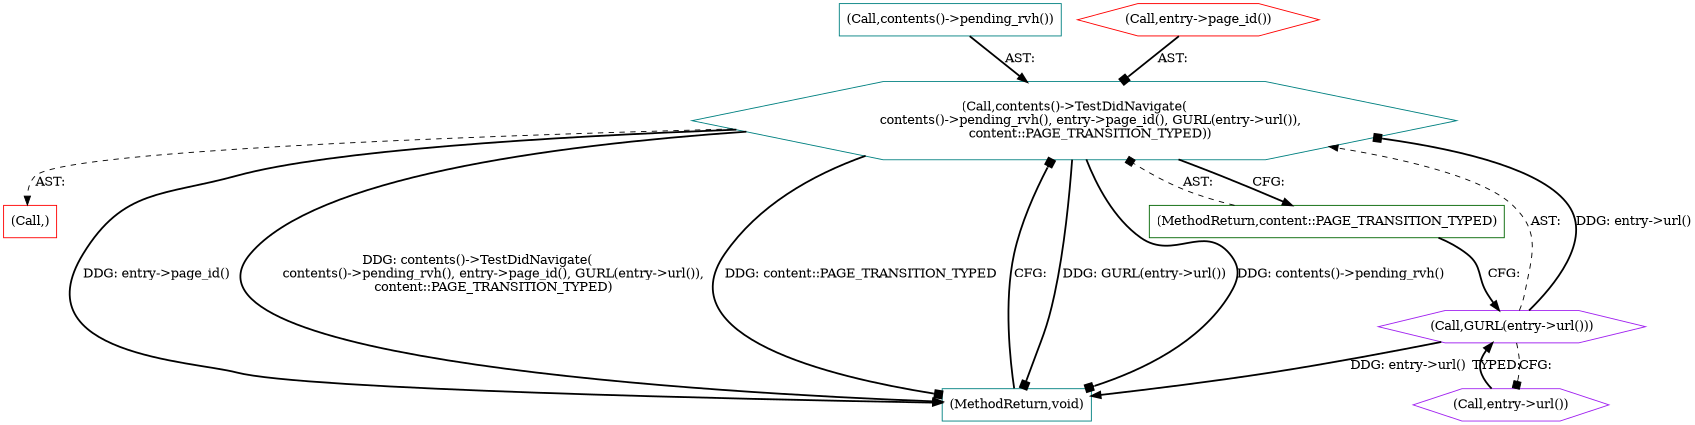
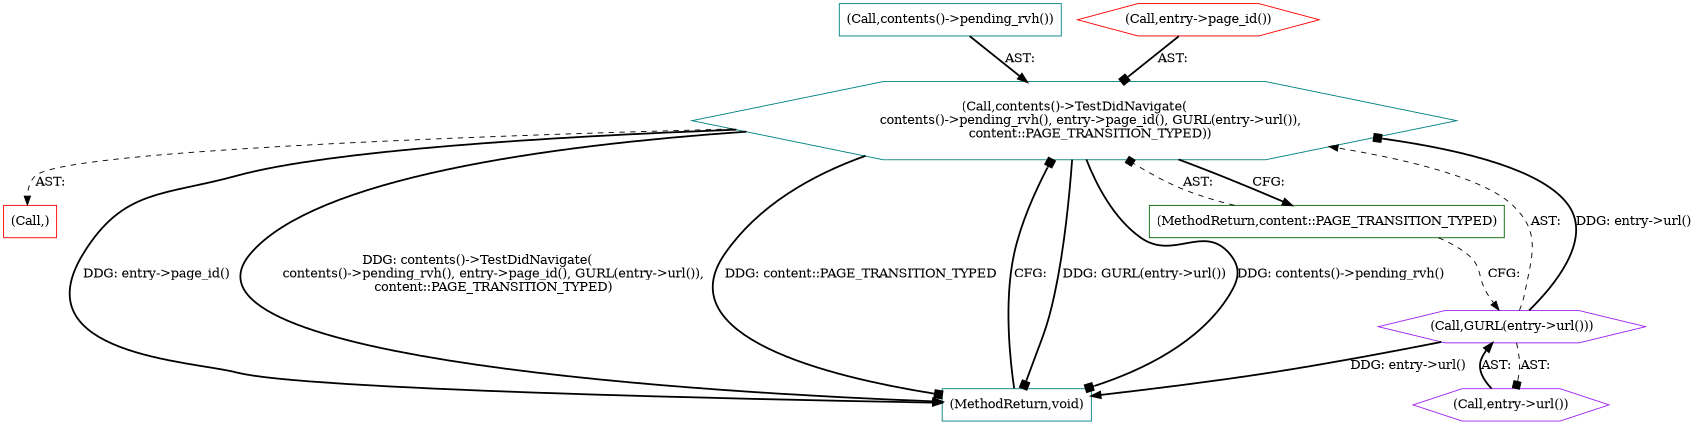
edge "(MethodReturn,content::PAGE_TRANSITION_TYPED)" -> "(Call,GURL(entry->url()))": style bold -> dashed
edge "(Call,entry->url())" -> "(Call,GURL(entry->url()))": label "TYPED: " -> "AST: "
edge "(Call,GURL(entry->url()))" -> "(Call,entry->url())": label "CFG: " -> "AST: "
